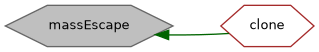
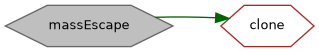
edge "clone" -> "massEscape": reversed
